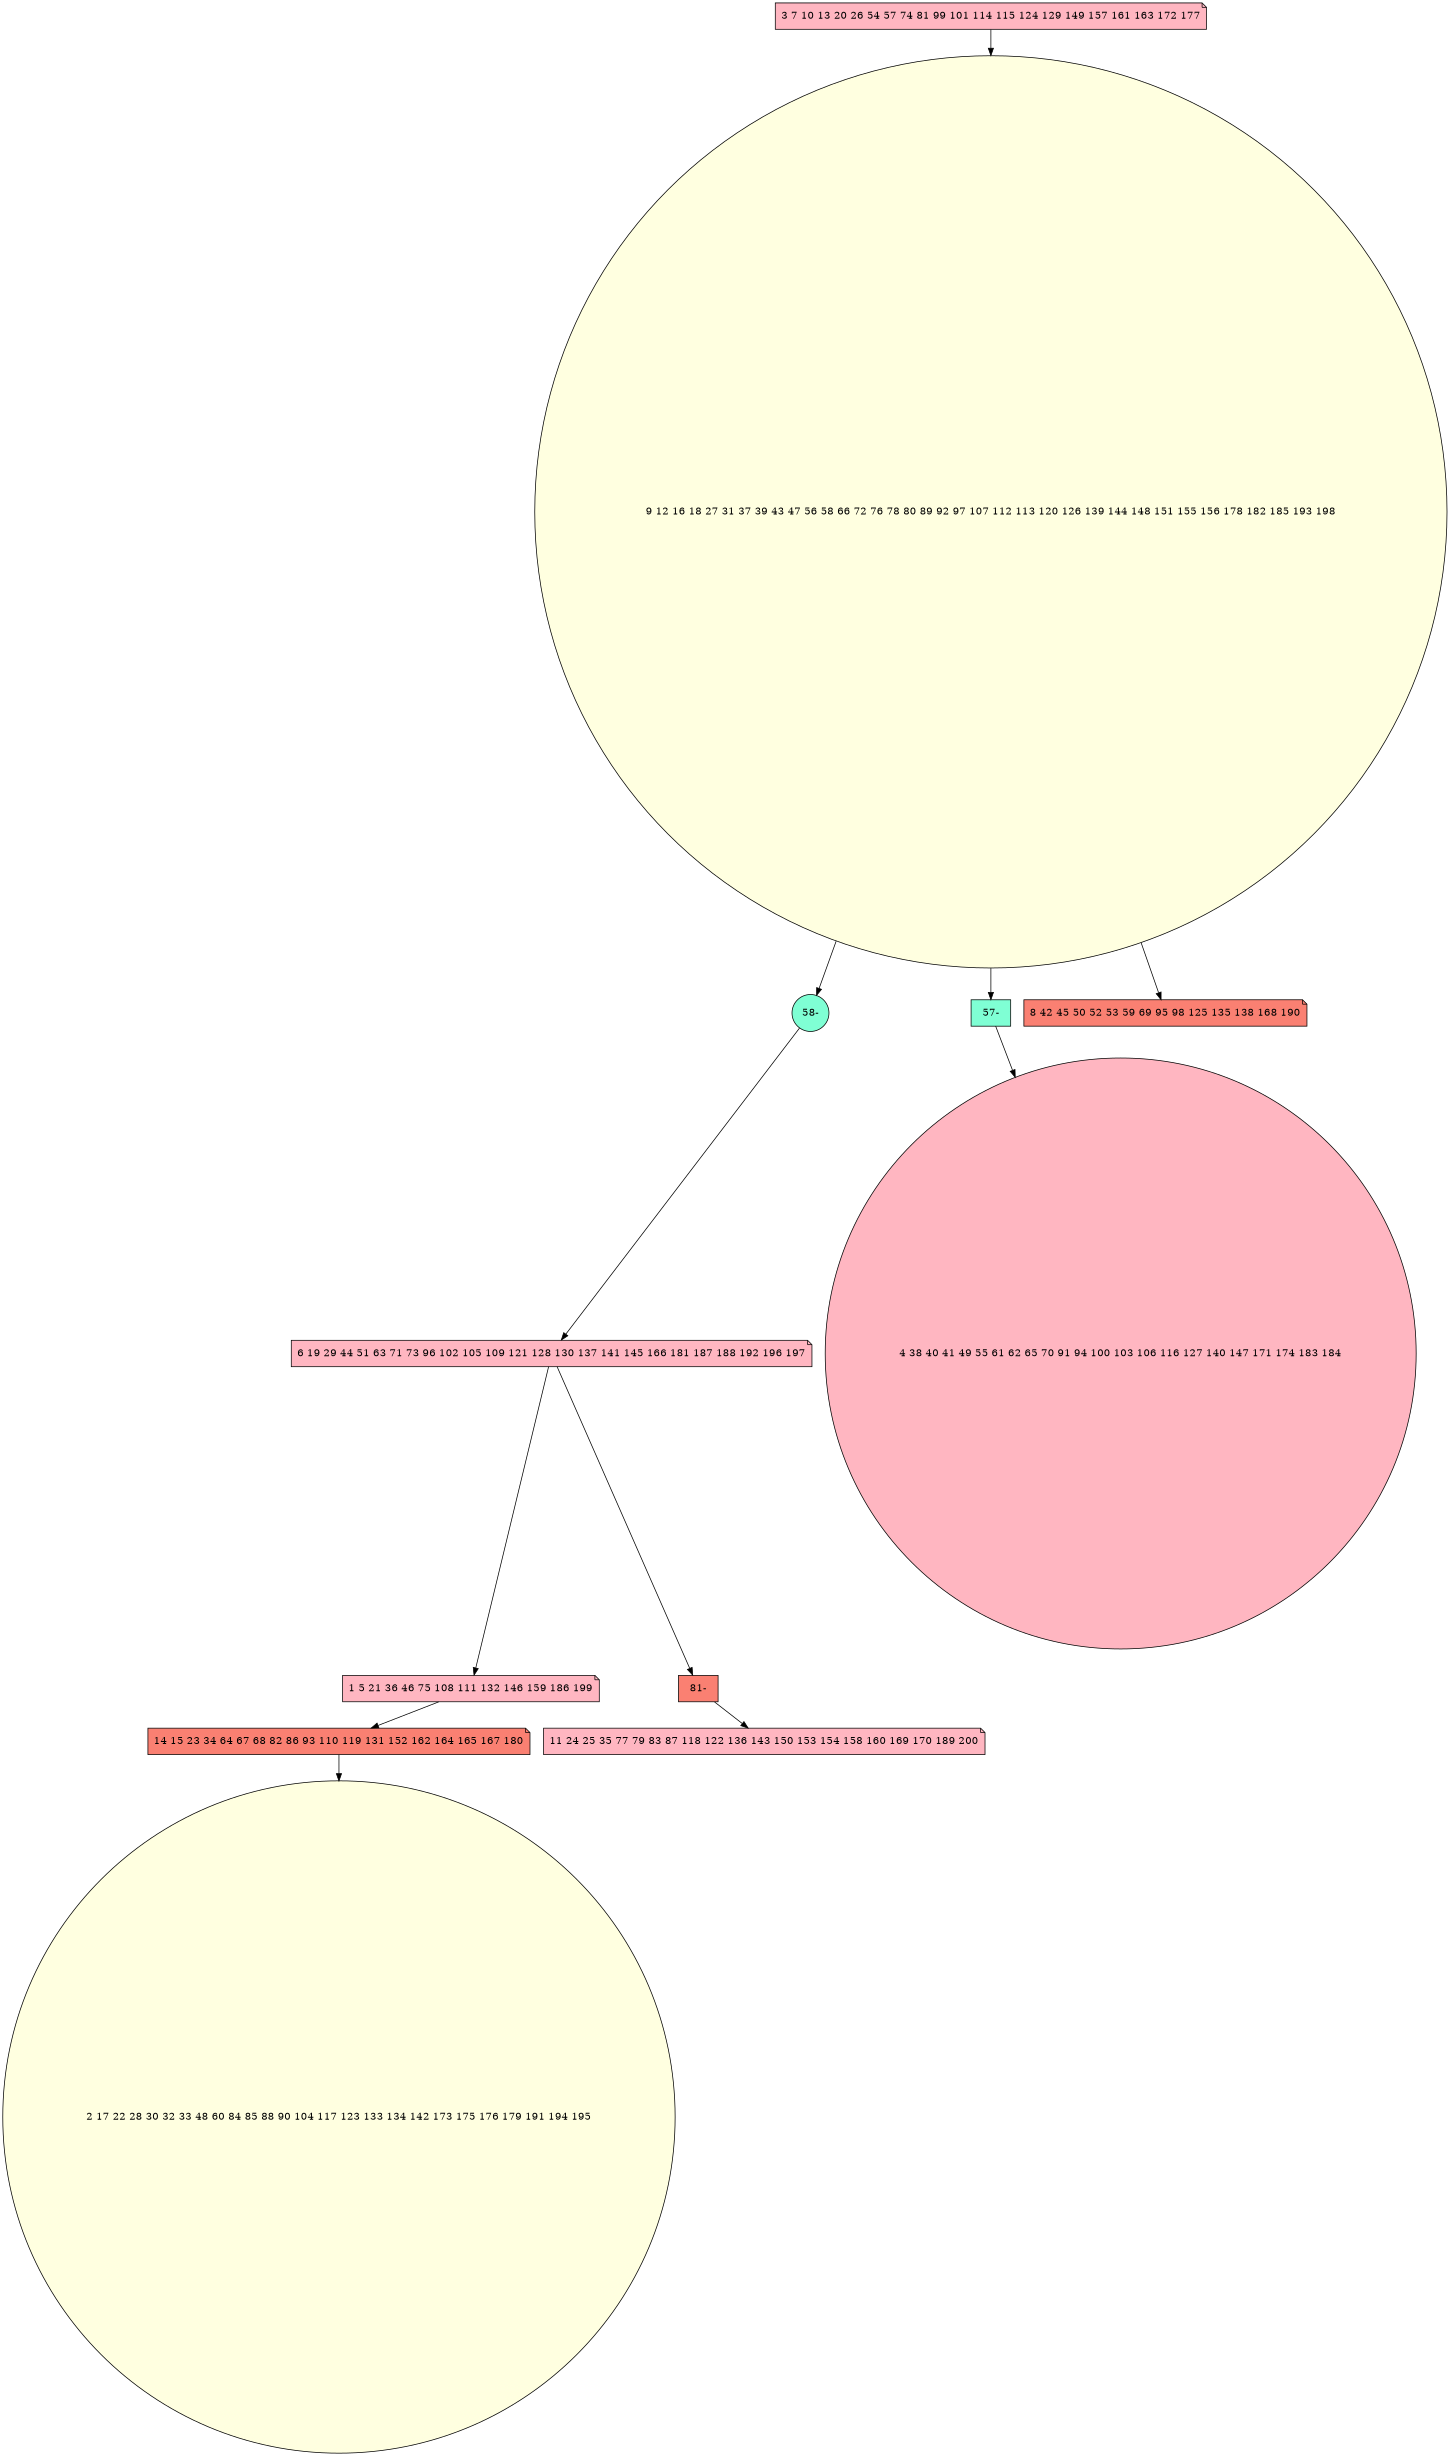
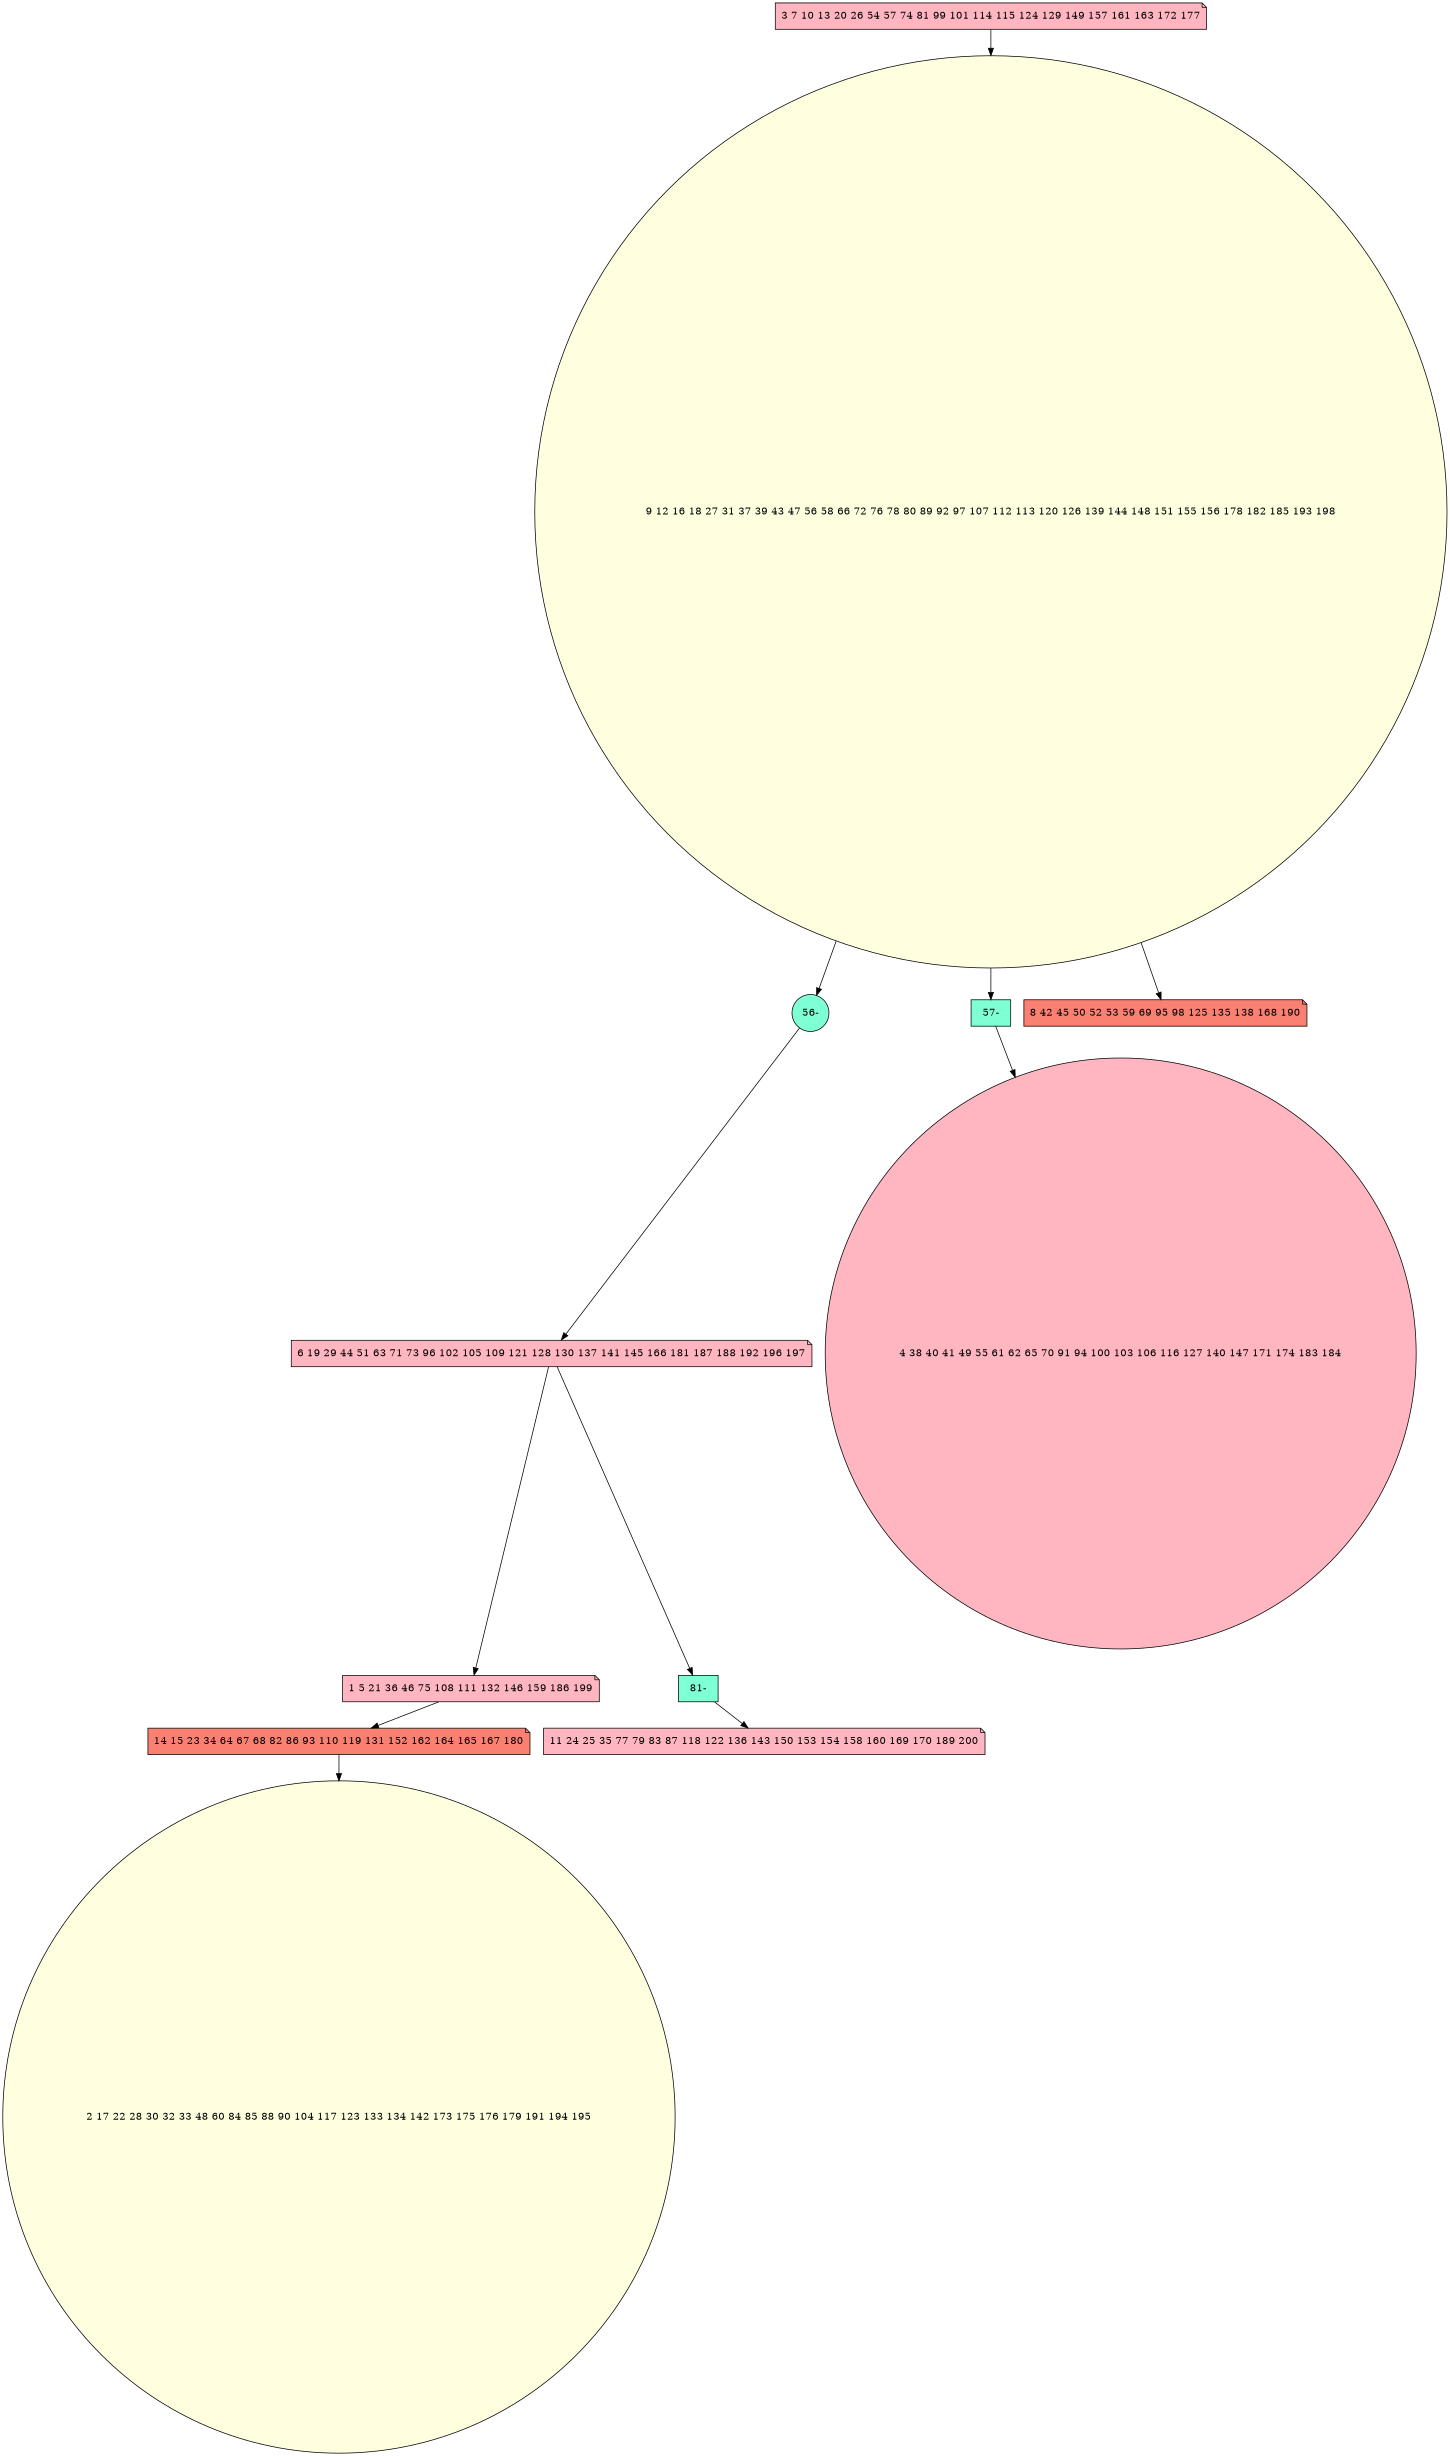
node "58-": label "58-" -> "56-"
node "81-": fillcolor salmon -> aquamarine
